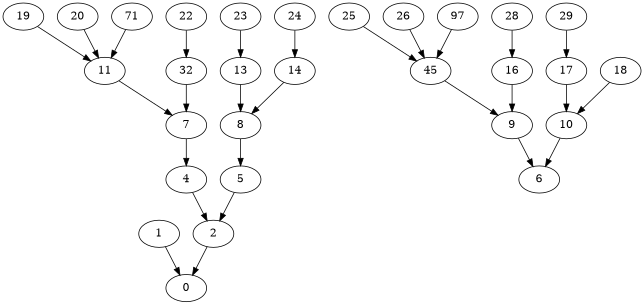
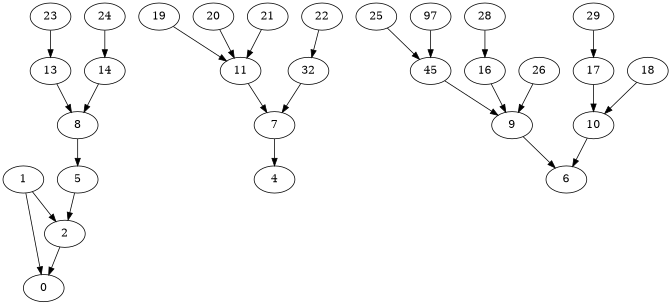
node "71": label "71" -> "21"
edge "26" -> "45": now "26" -> "9"
edge "4" -> "2": now "1" -> "2"
